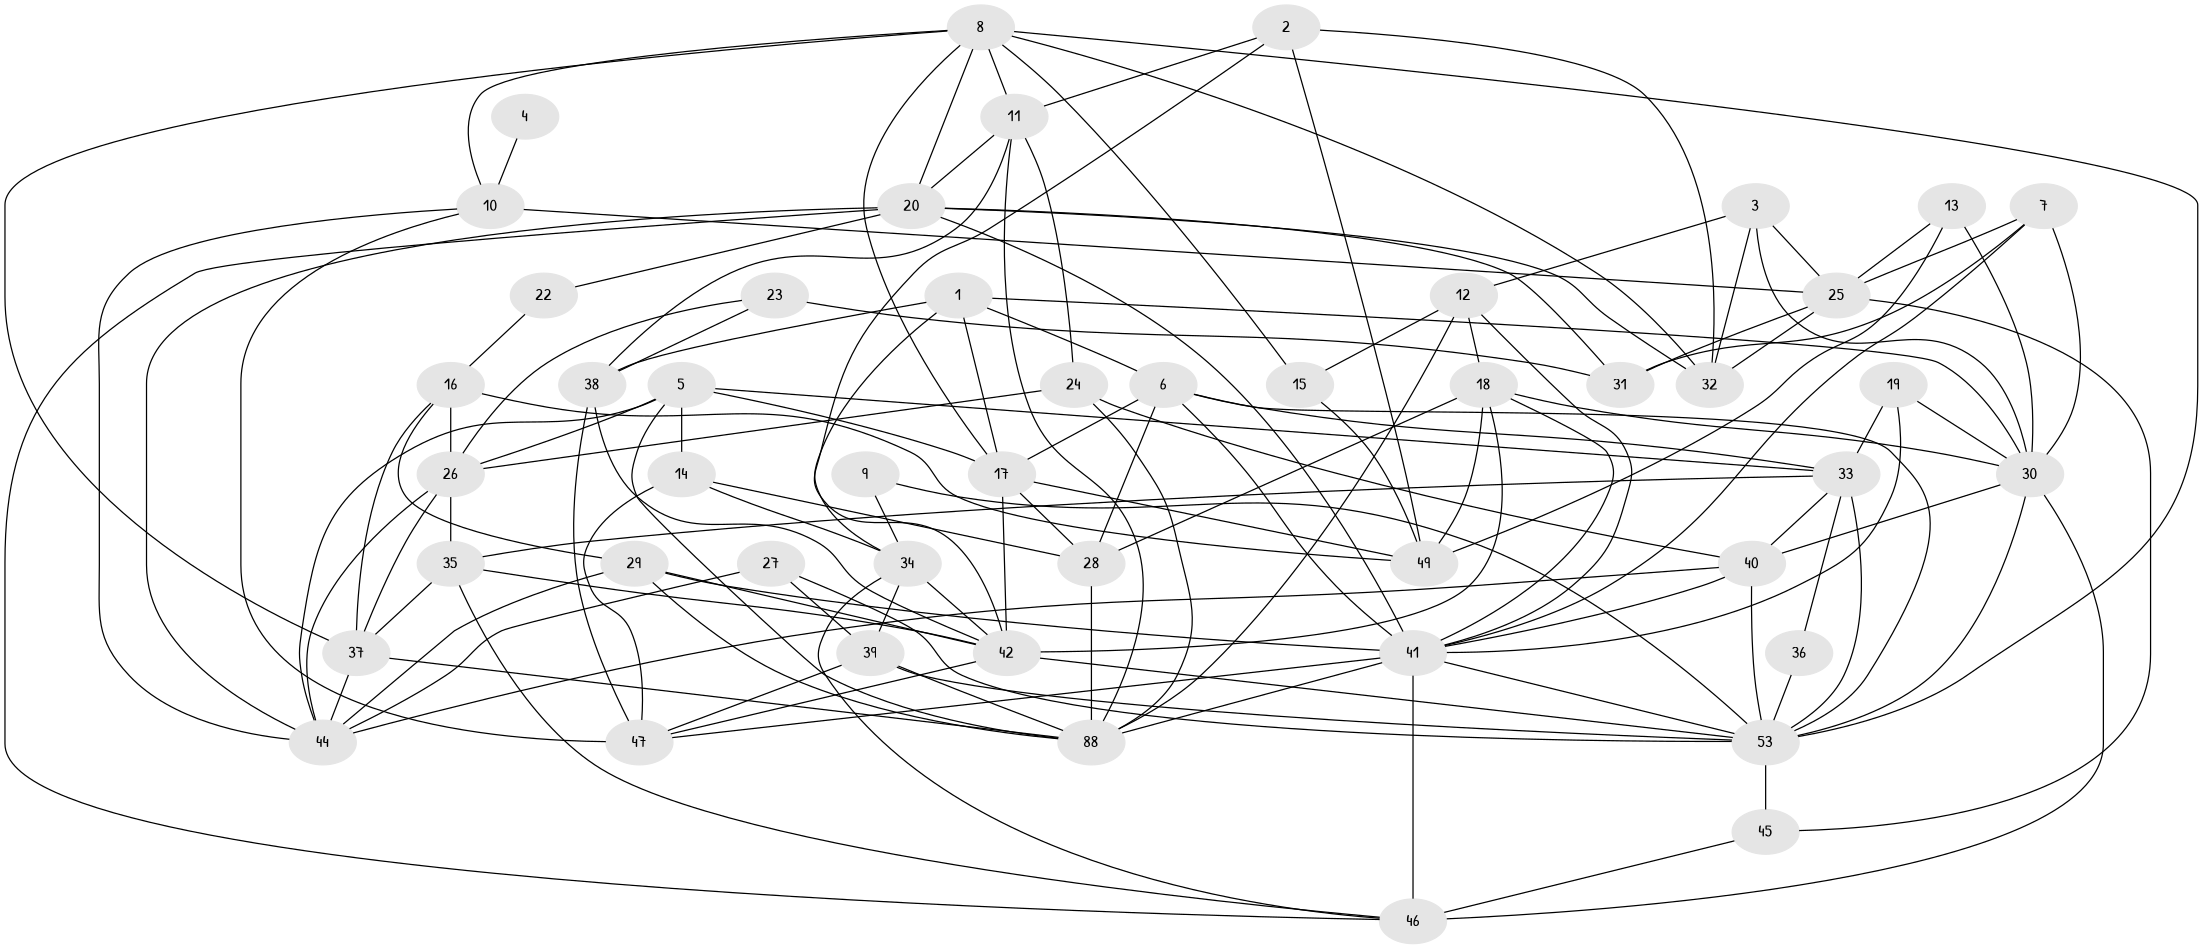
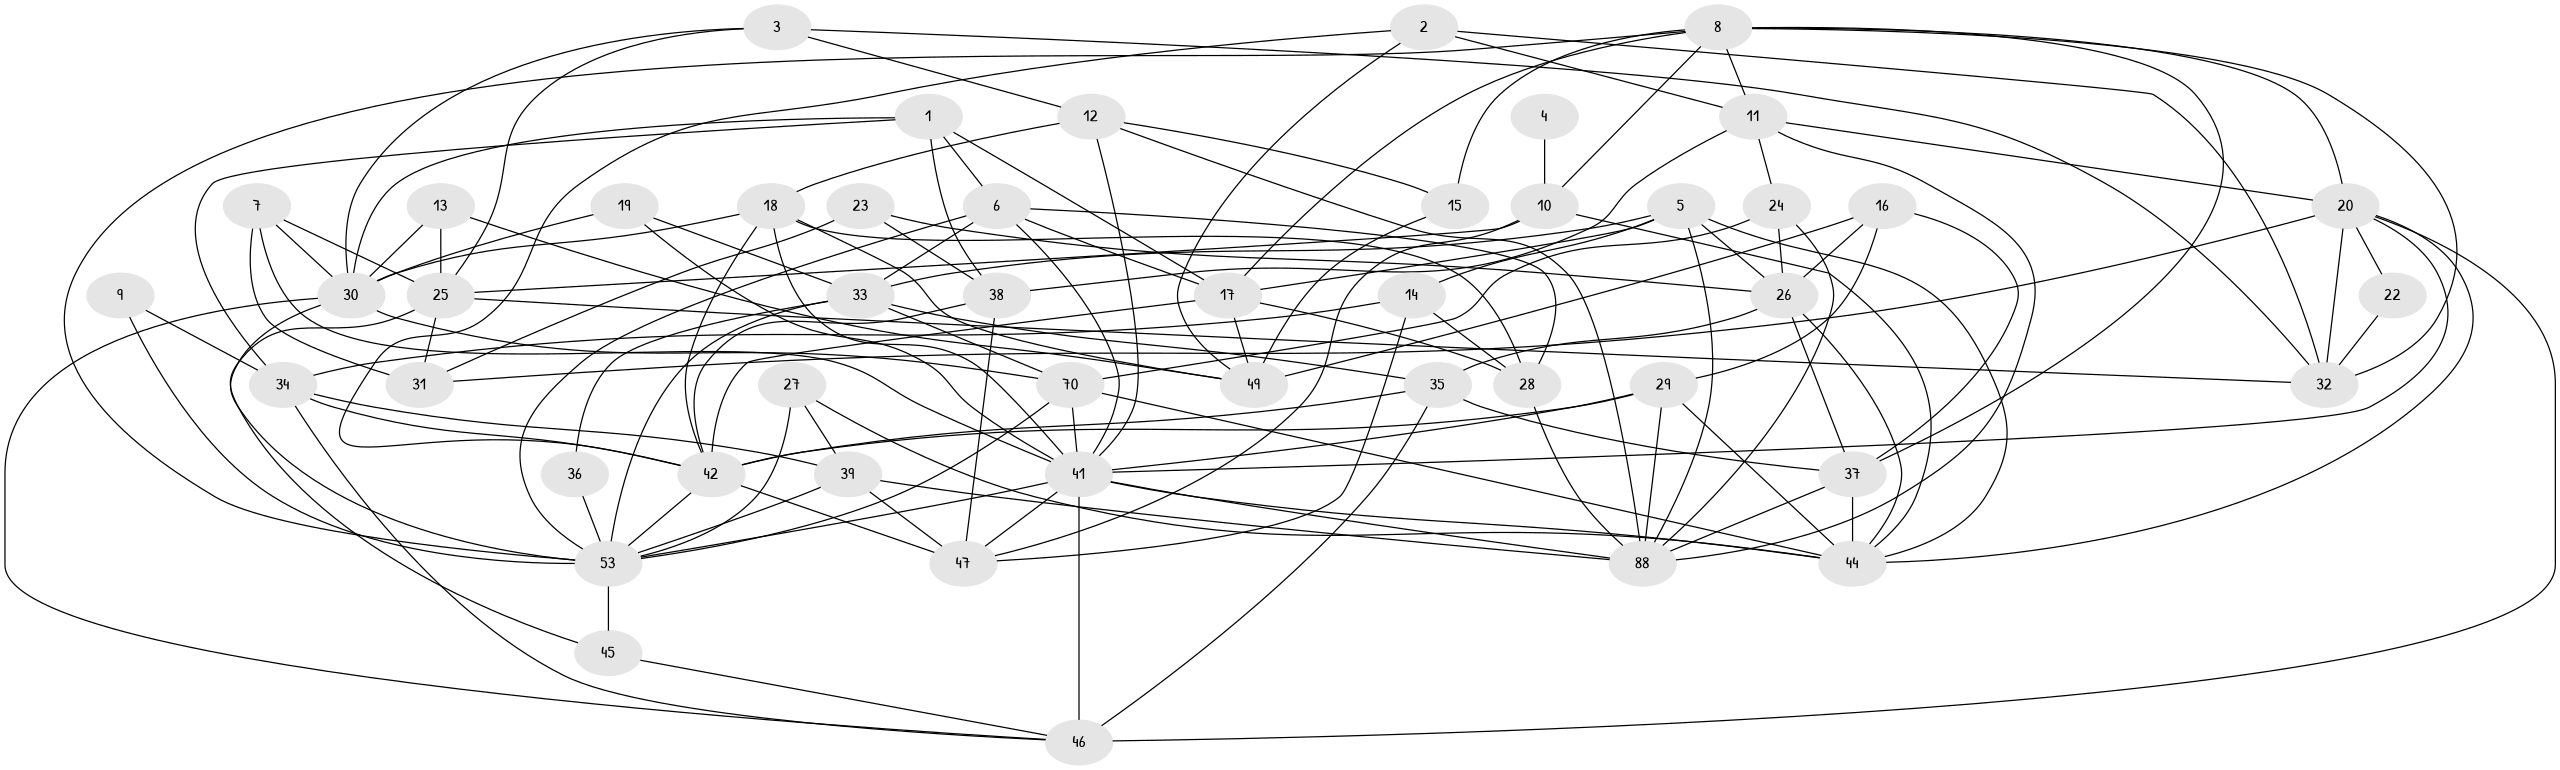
edge "22" -- "16": now "22" -- "32"
edge "41" -- "44": added
node "40": label "40" -> "70"
